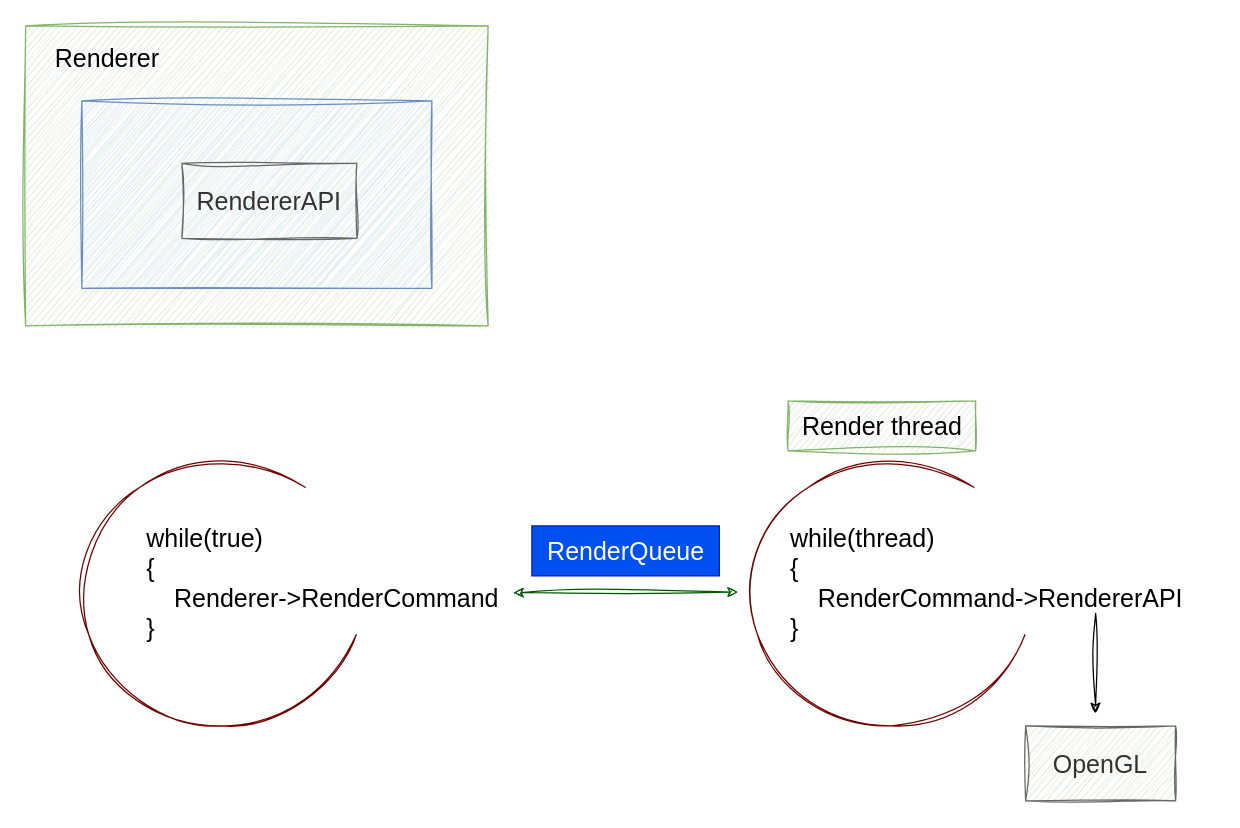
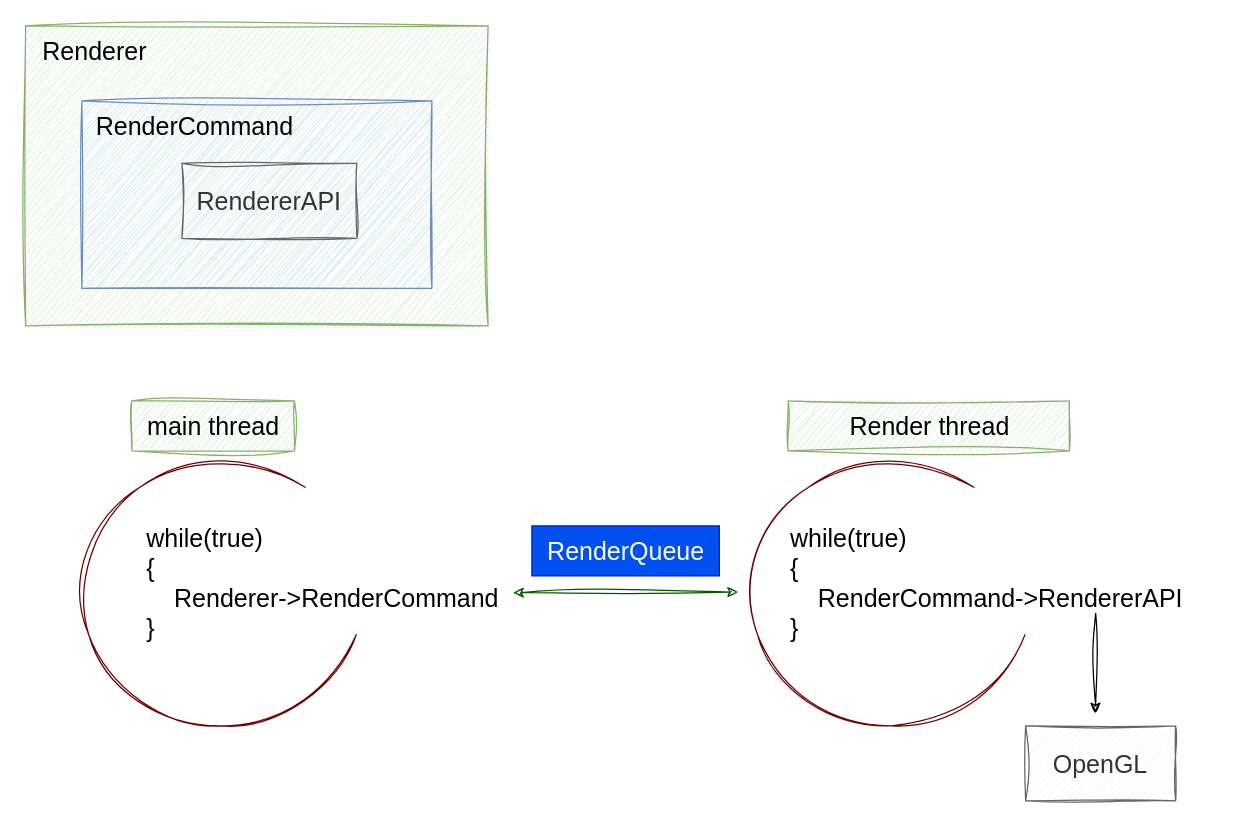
node "Renderer": moved (107, 57) -> (94, 51)
node "RenderCommand": added
node "main thread": added
node "Render thread": size 188x50 -> 281x50
node "while(thread) { RenderCommand->RendererAPI }": label "while(thread) { RenderCommand->RendererAPI }" -> "while(true) { RenderCommand->RendererAPI }"
node "OpenGL": fillcolor #d5e8d4 -> #f5f5f5
